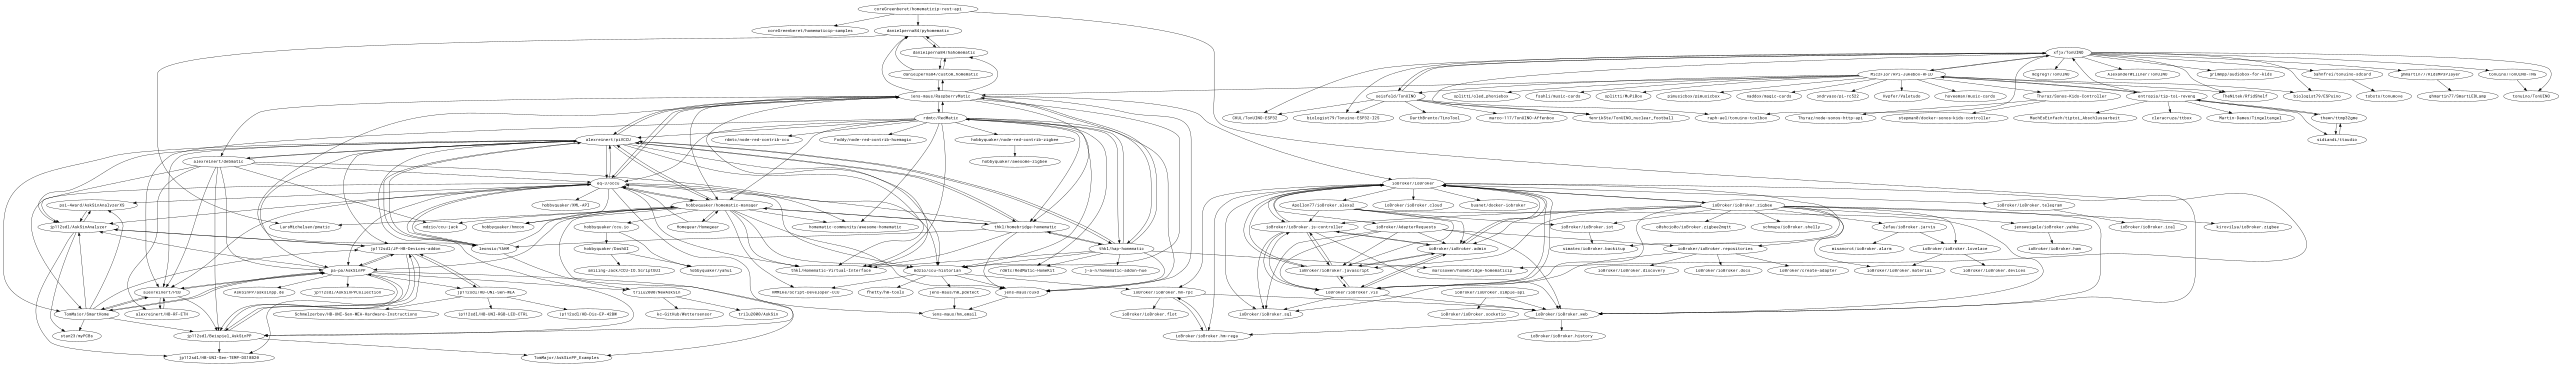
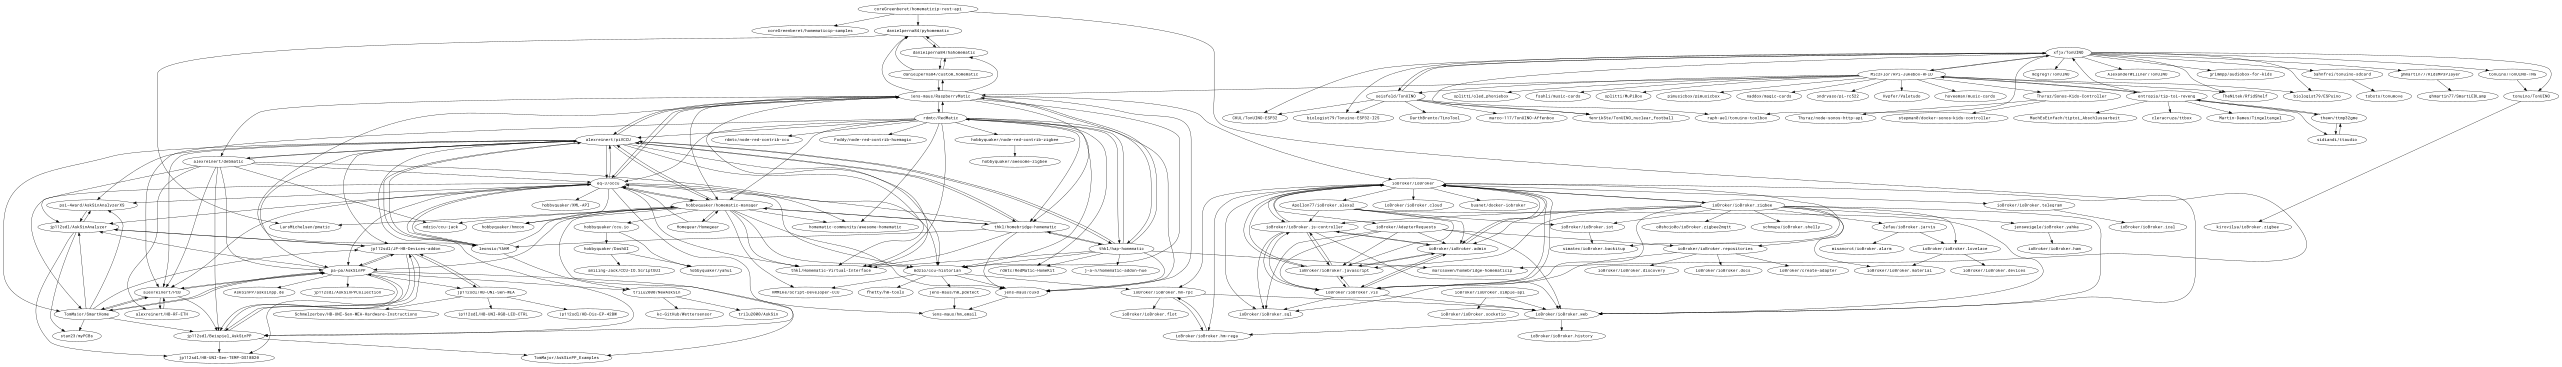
edge "alexreinert/piVCCU" -> "jp112sdl/AskSinAnalyzer": now "alexreinert/piVCCU" -> "psi-4ward/AskSinAnalyzerXS"
edge "ioBroker/ioBroker.zigbee" -> "kirovilya/ioBroker.zigbee": now "tonuino/TonUINO" -> "kirovilya/ioBroker.zigbee"
